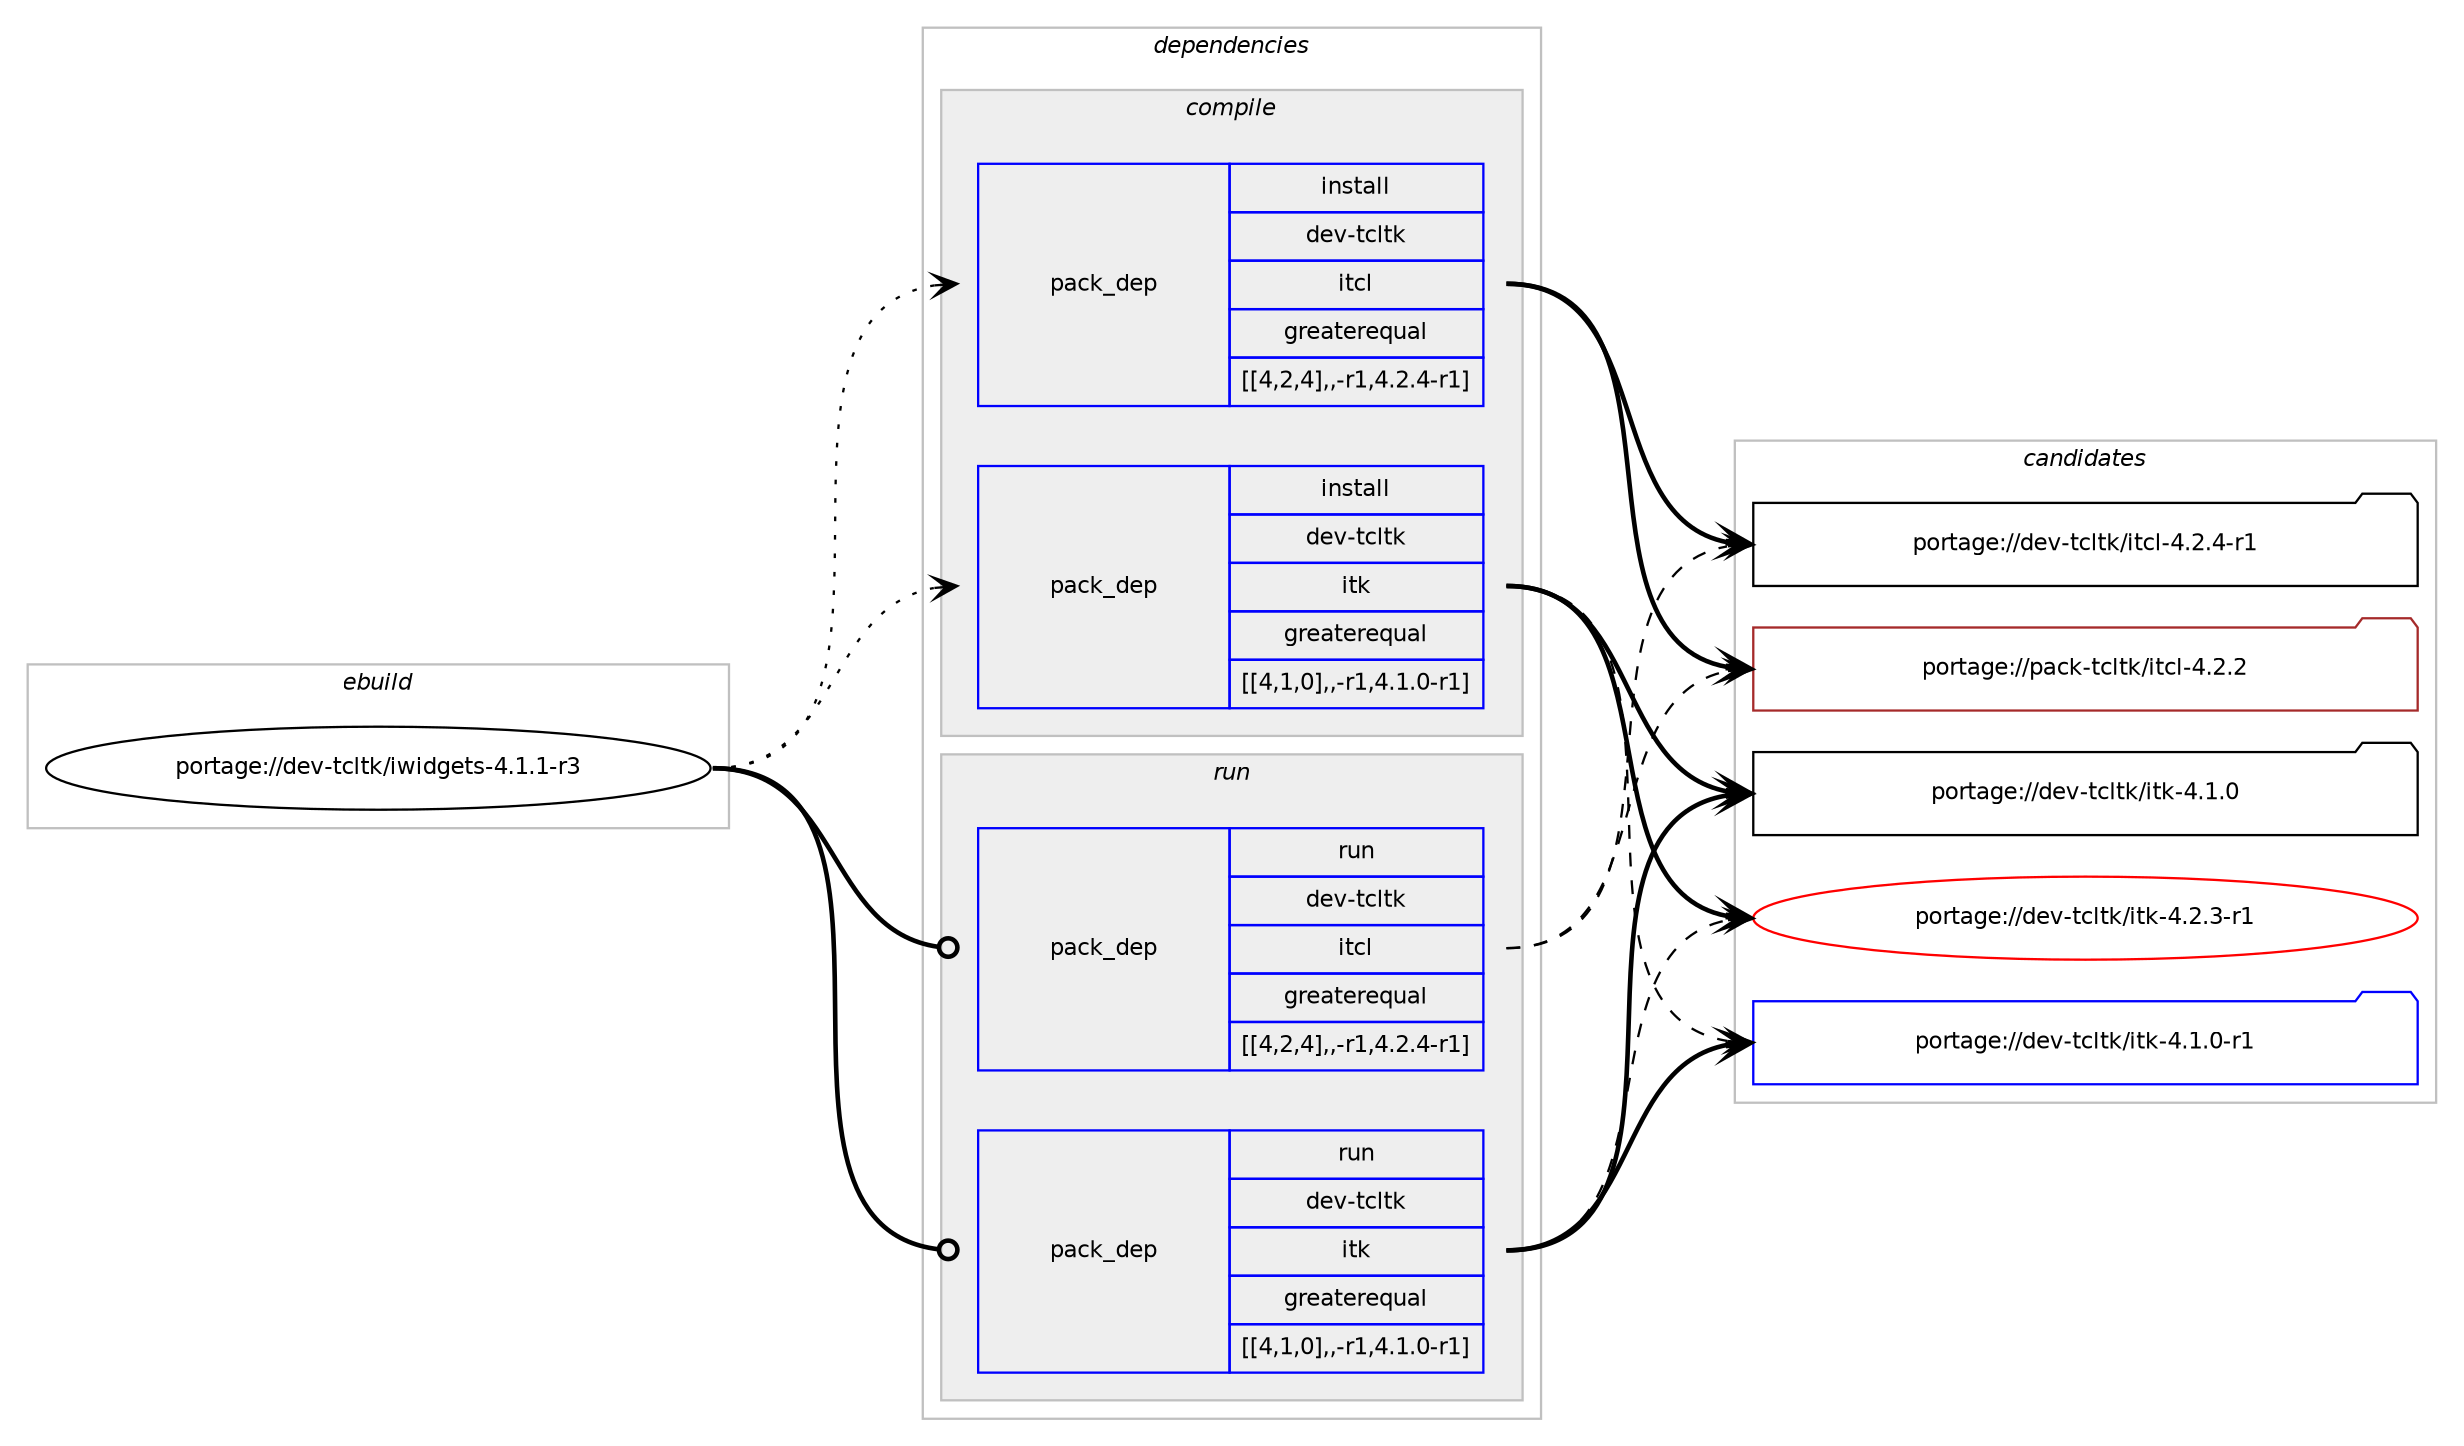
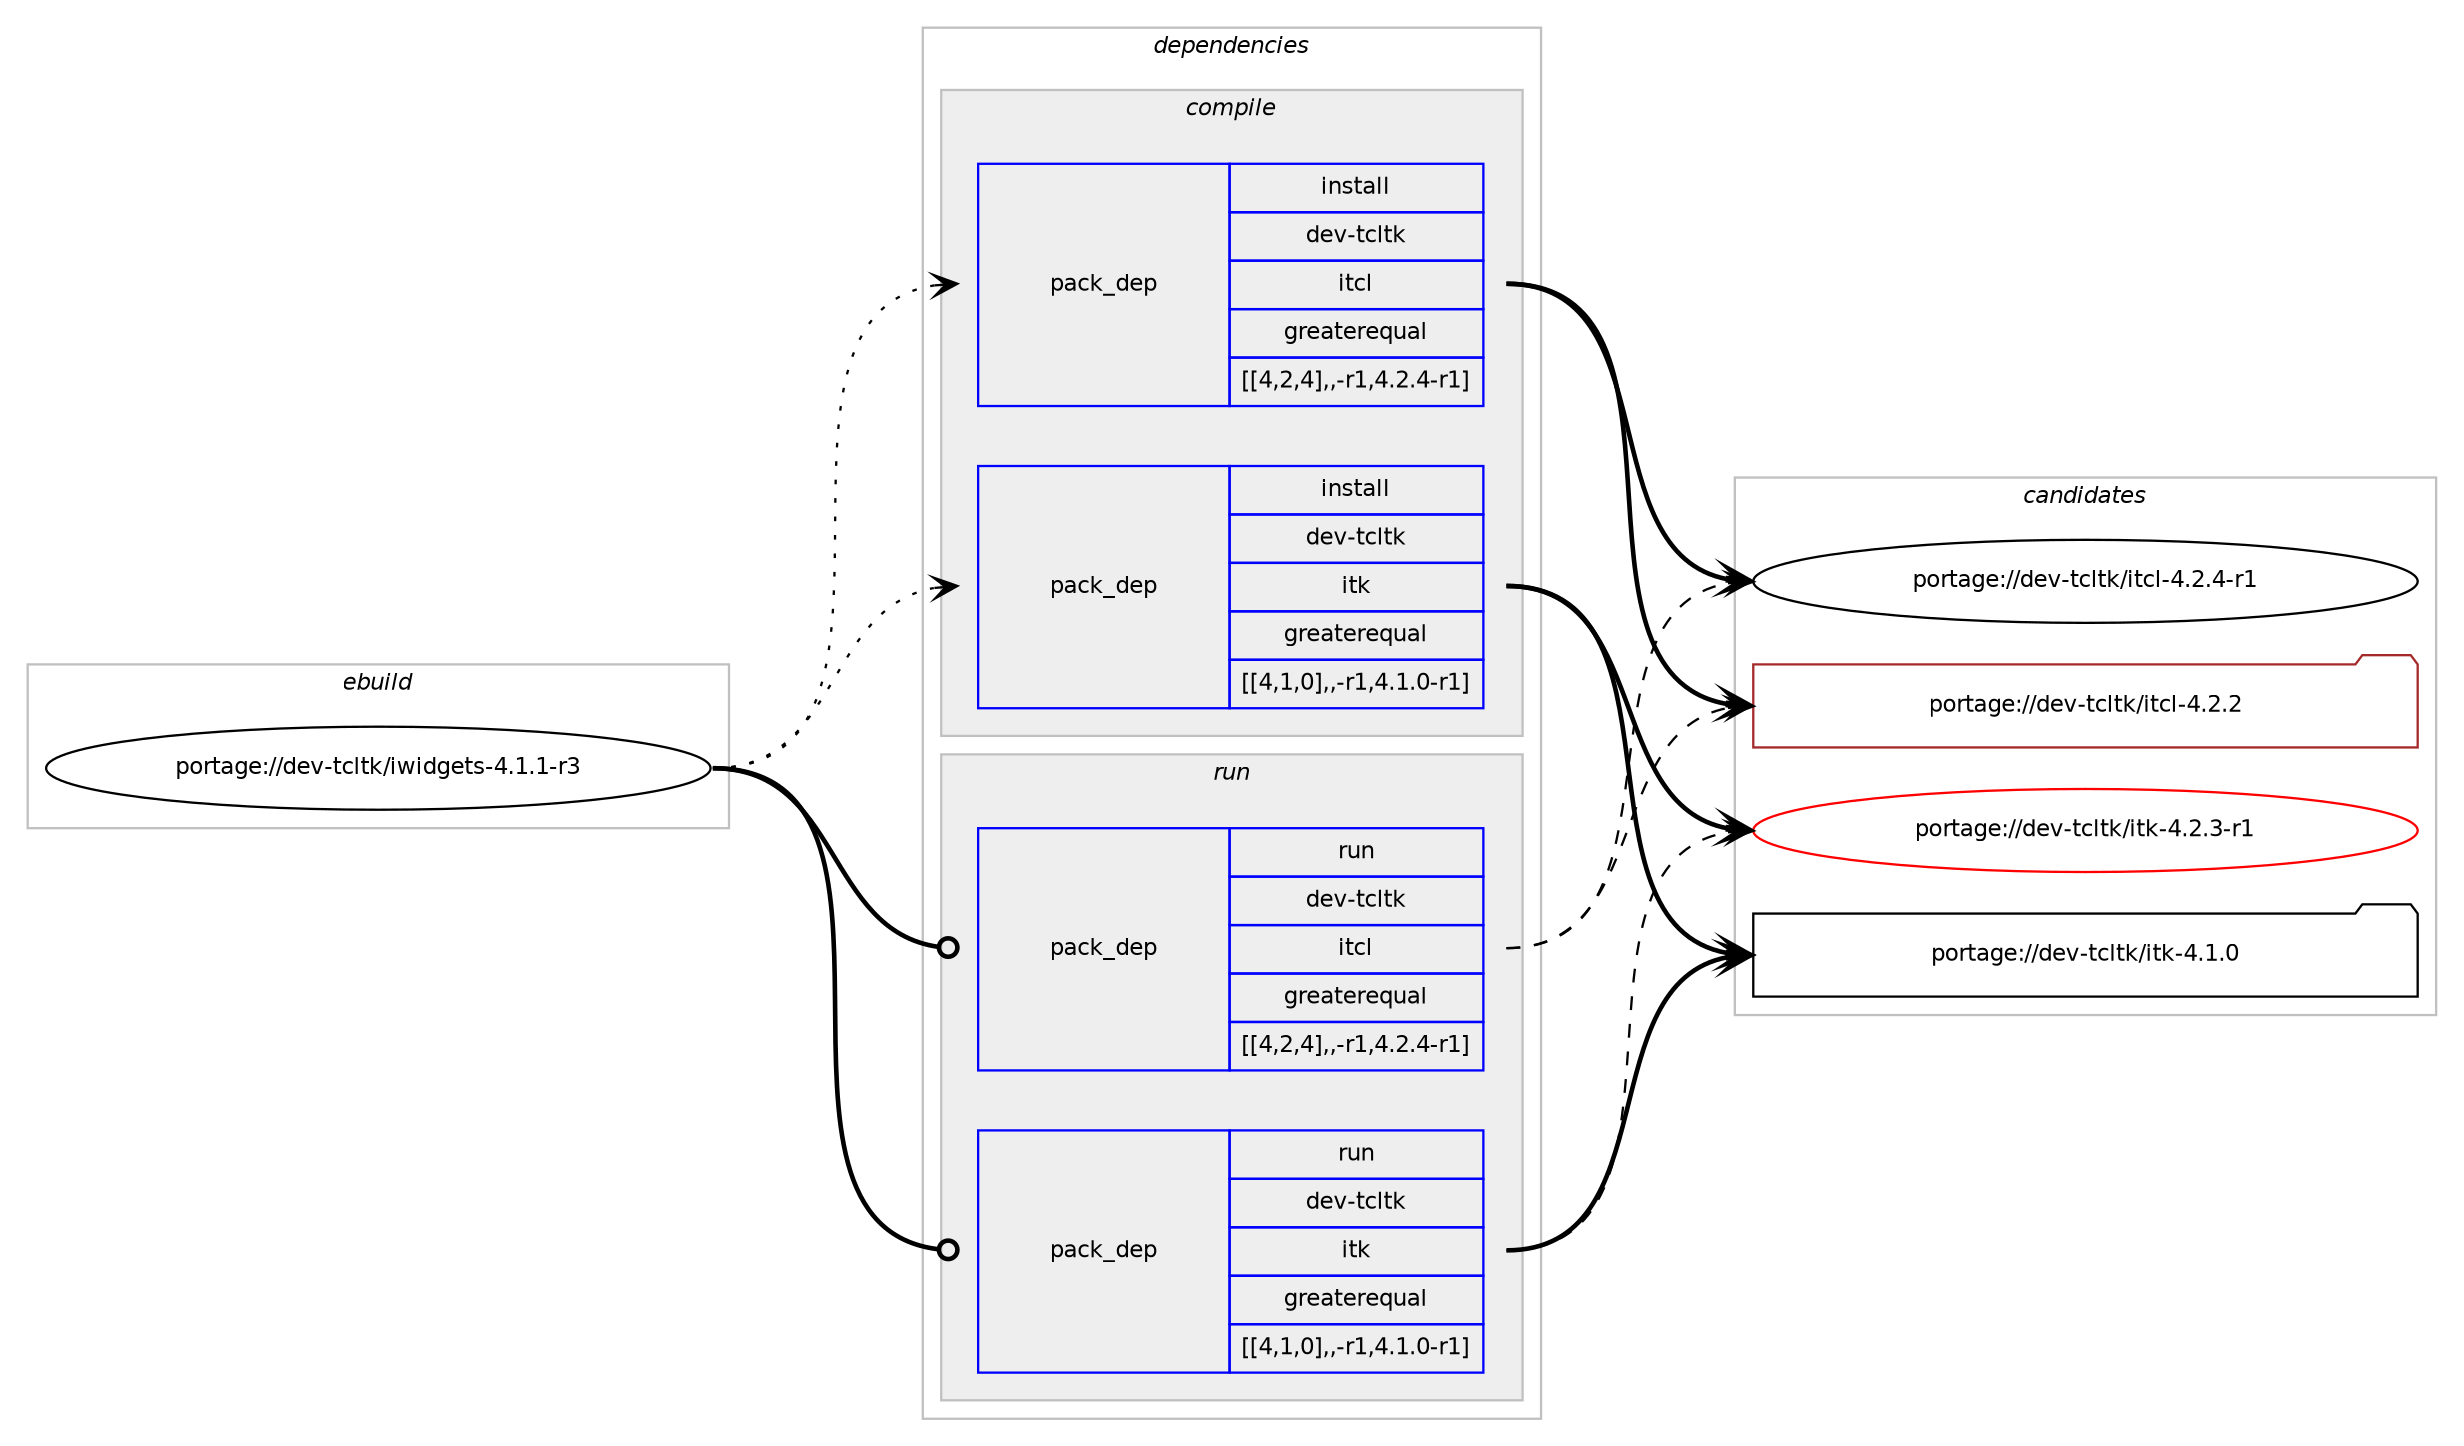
node "portage://dev-tcltk/itcl-4.2.4-r1": shape folder -> ellipse
node "portage://pack-tcltk/itcl-4.2.2": label "portage://pack-tcltk/itcl-4.2.2" -> "portage://dev-tcltk/itcl-4.2.2"
node "portage://dev-tcltk/itk-4.1.0-r1": removed
